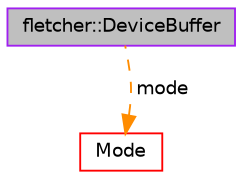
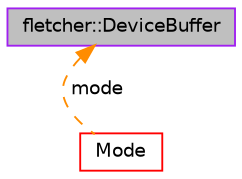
edge "fletcher::DeviceBuffer" -> "Mode": reversed
